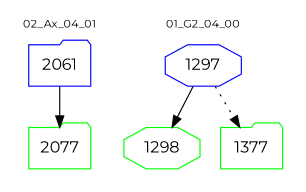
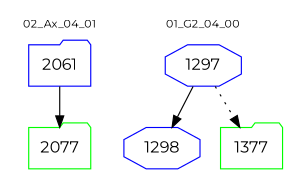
node "1298": color green -> blue
